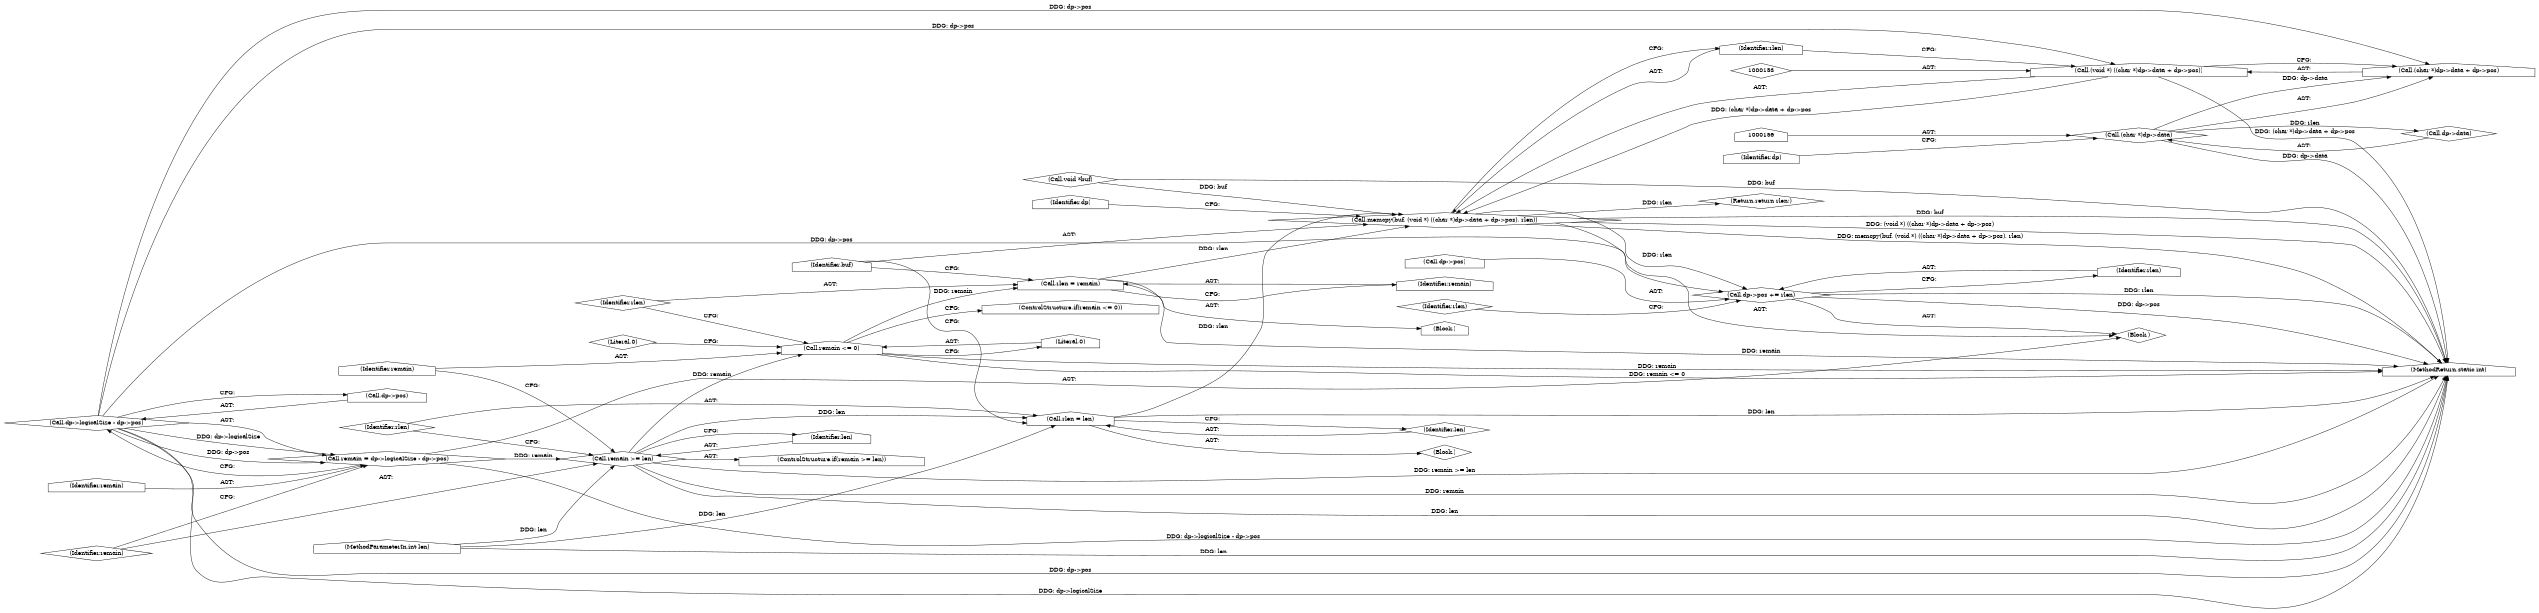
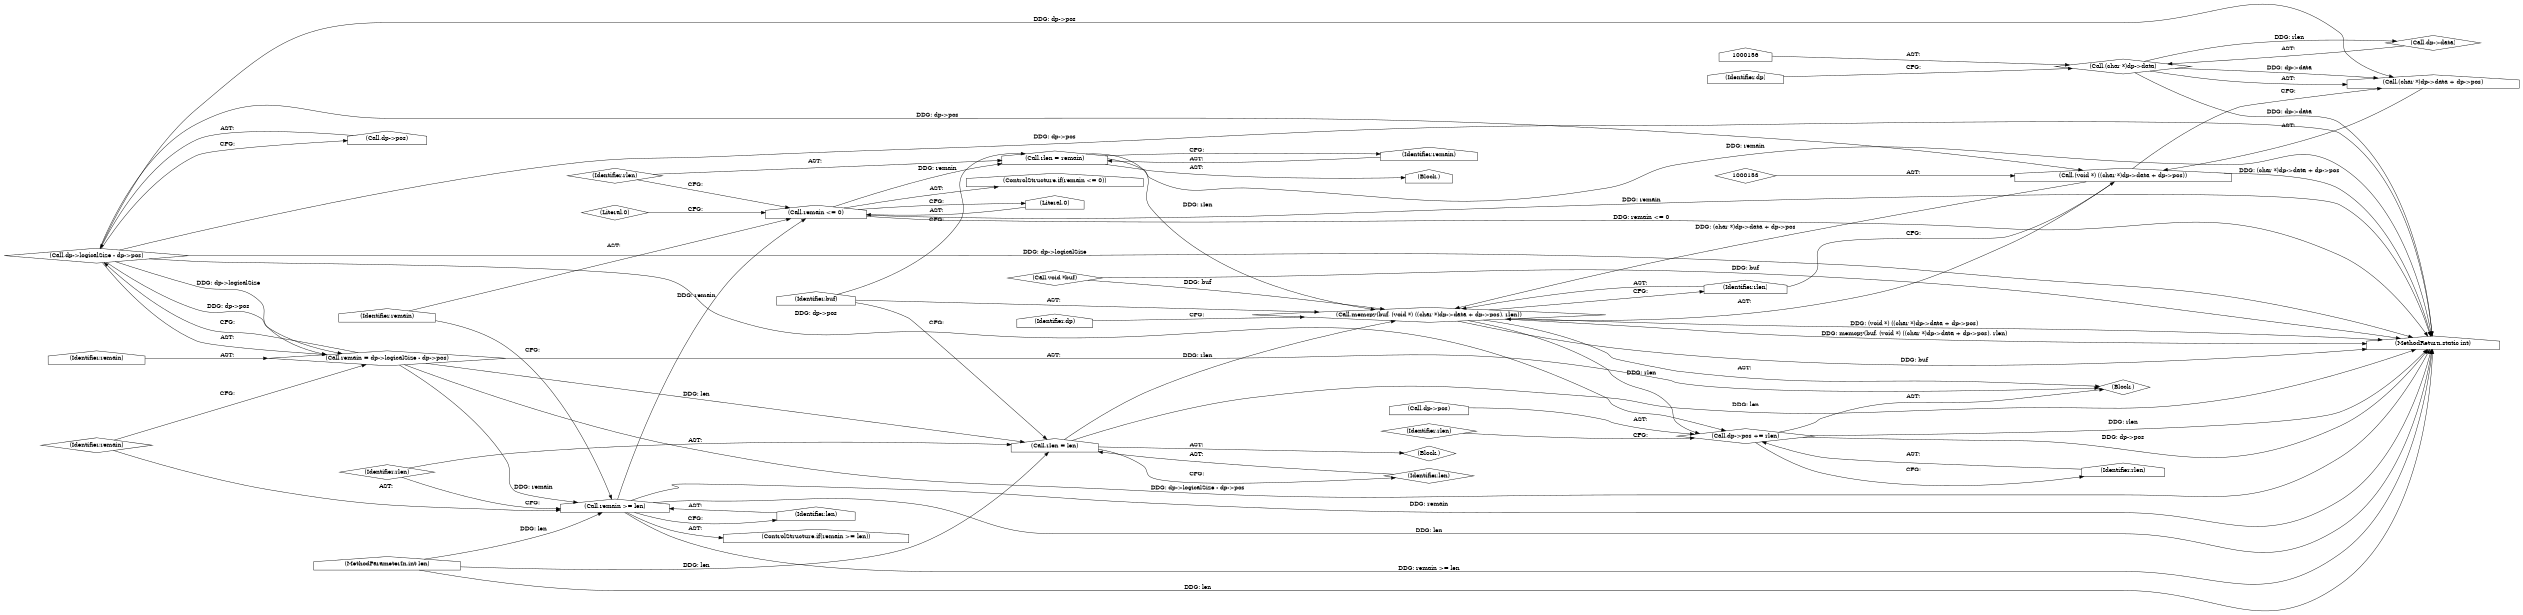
node "(Return,return rlen;)": removed
edge "(Call,remain <= 0)" -> "(ControlStructure,if(remain <= 0))": label "CFG: " -> "AST: "
edge "(Call,remain >= len)" -> "(Call,rlen = len)": now "(Call,remain = dp->logicalSize - dp->pos)" -> "(Call,rlen = len)"
node "(Call,remain >= len)": shape diamond -> house
